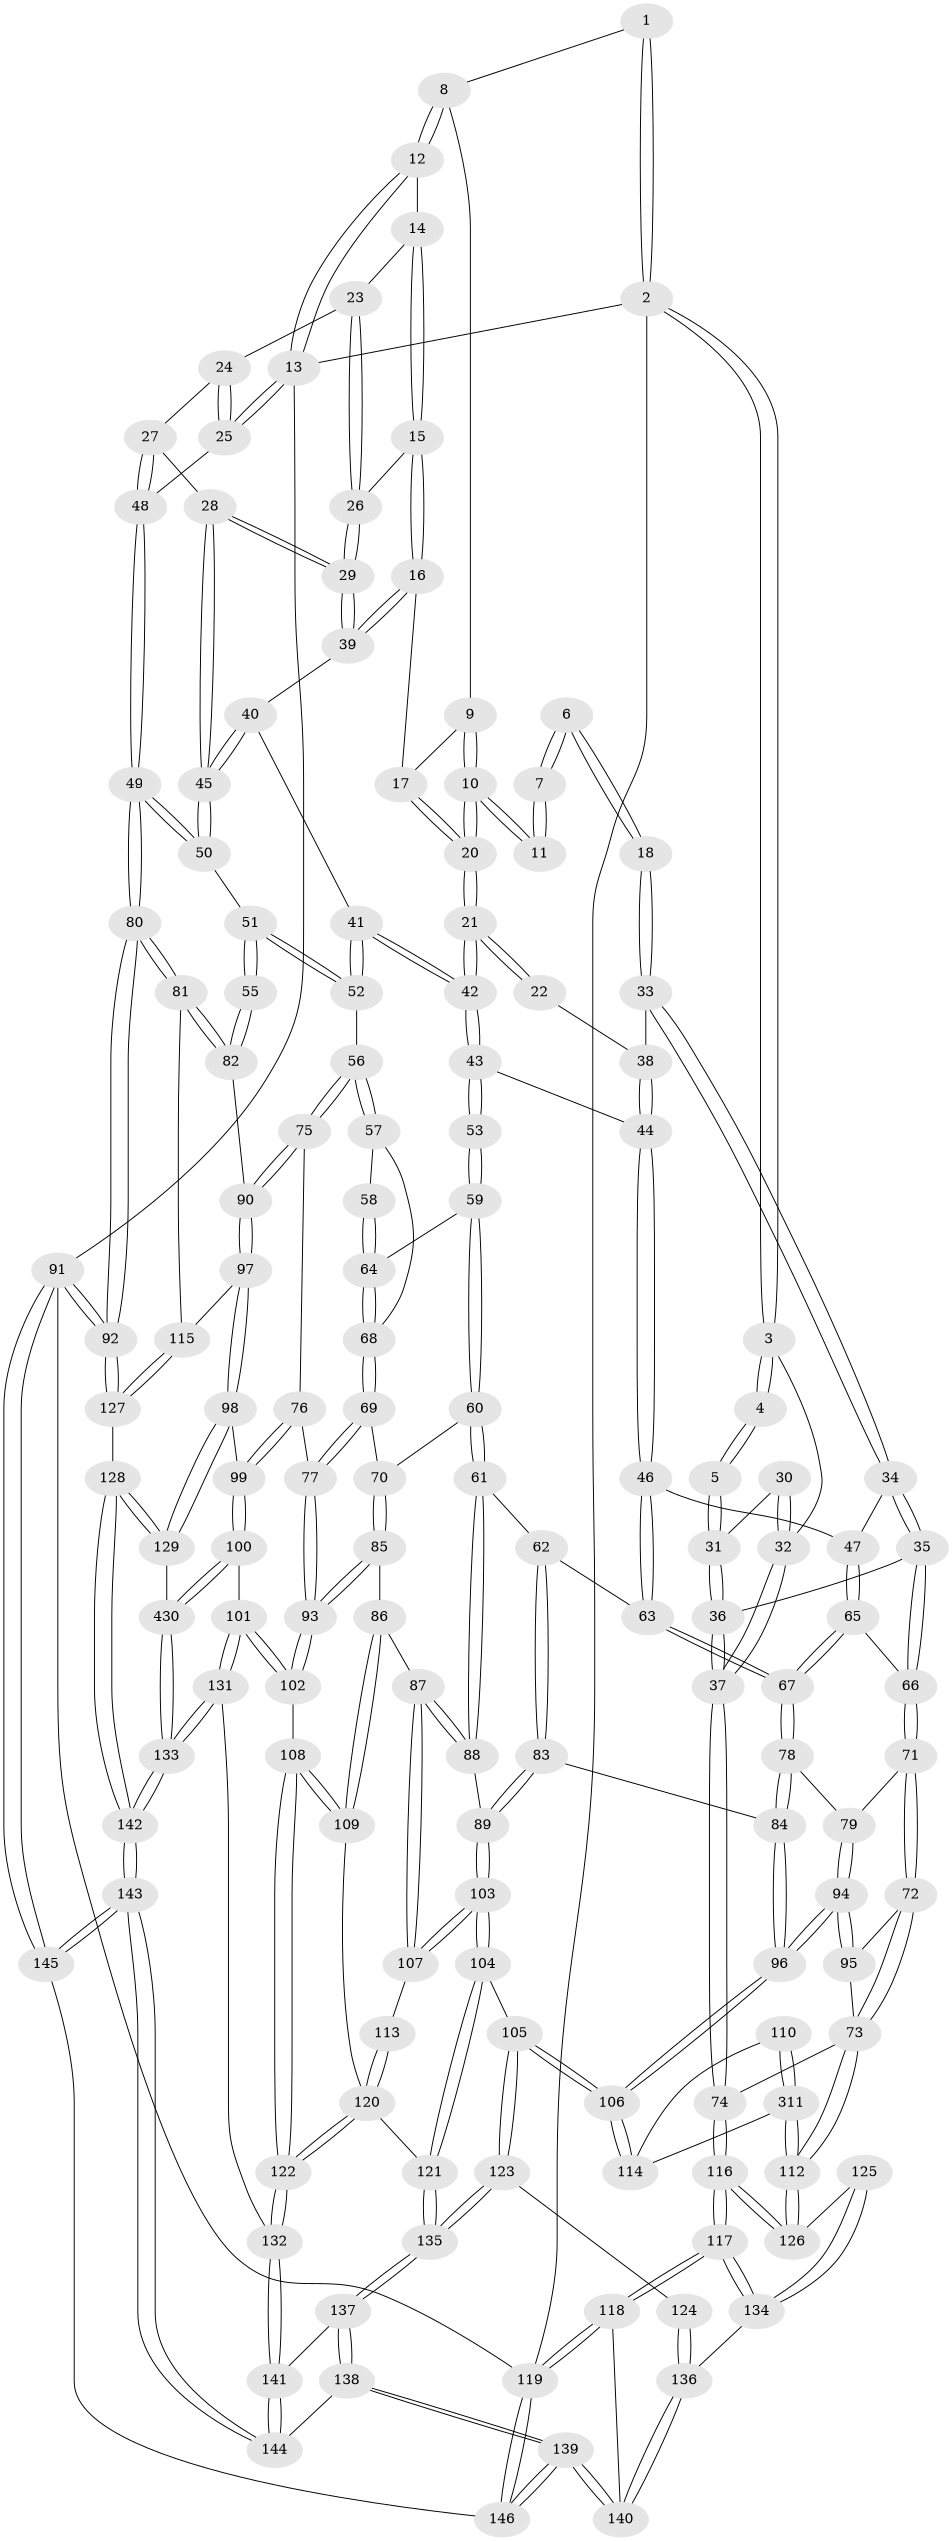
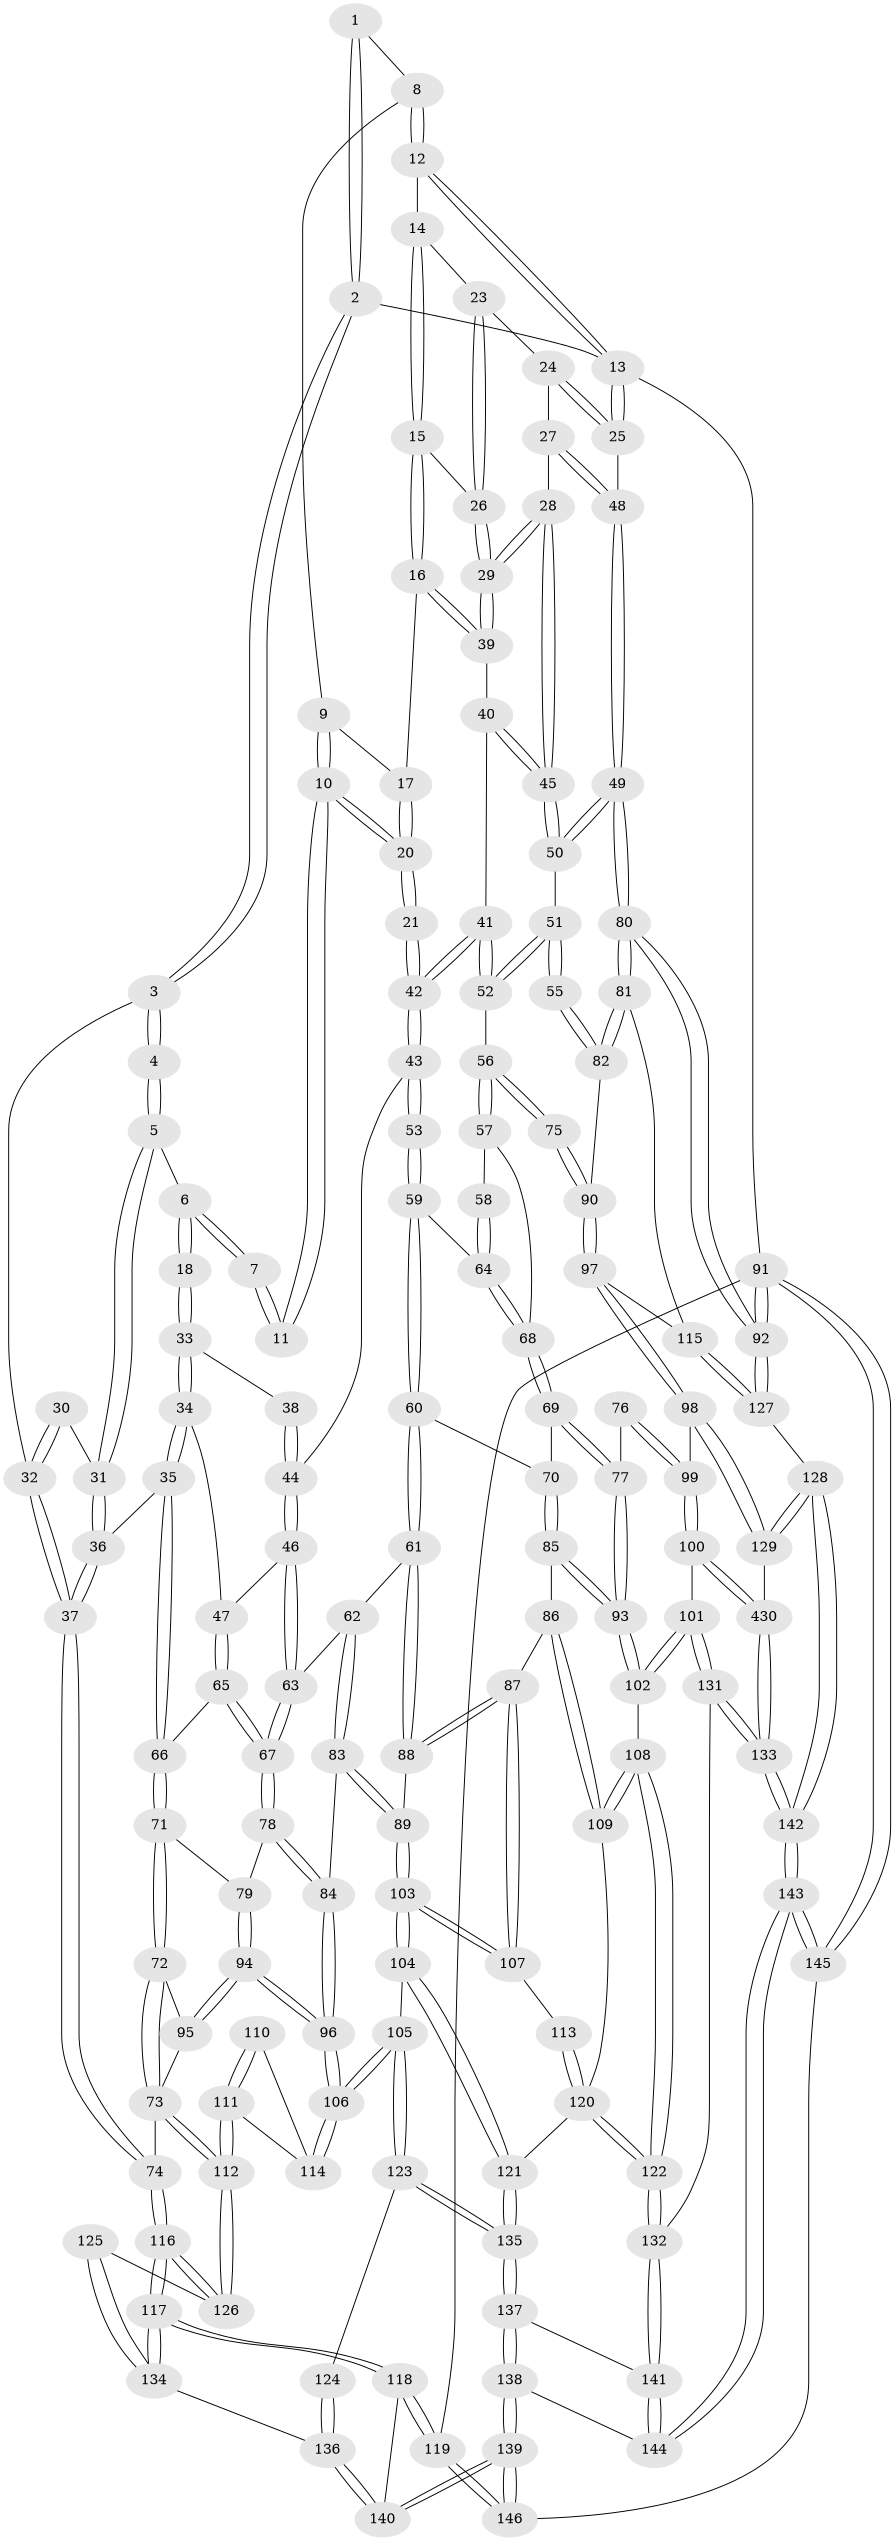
node "22": removed
edge "5" -- "6": added
edge "75" -- "76": removed
edge "2" -- "119": removed
node "311": label "311" -> "111"
